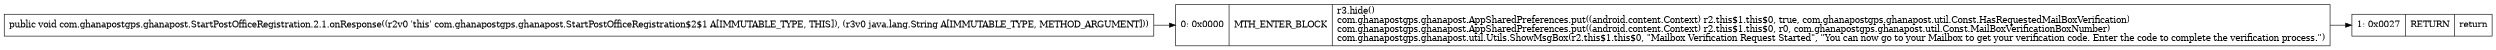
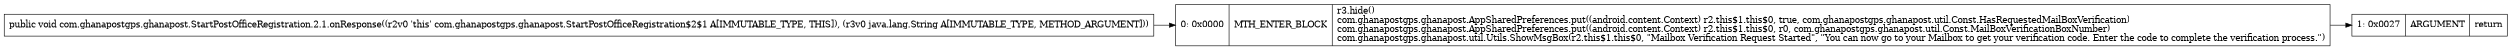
node "1: 0x0027": text "RETURN" -> "ARGUMENT"
